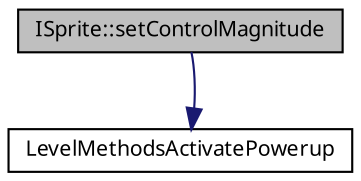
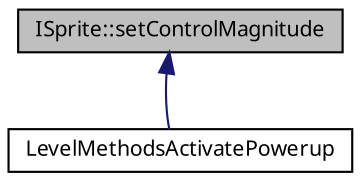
edge "ISprite::setControlMagnitude" -> "LevelMethodsActivatePowerup": reversed
